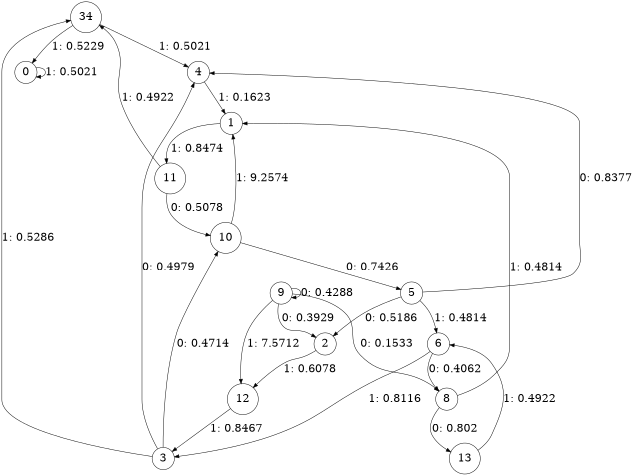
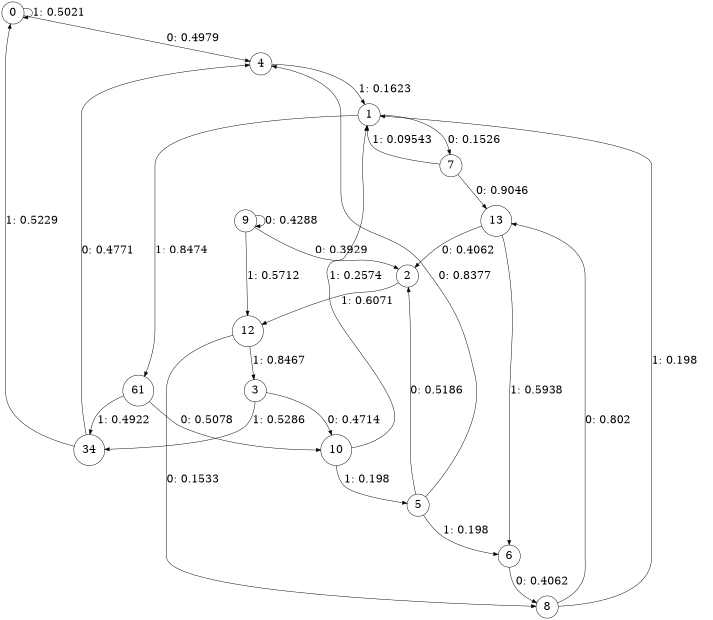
edge "34" -> "4": label "1: 0.5021   " -> "0: 0.4771   "
node "7": added
node "11": label "11" -> "61"
edge "10" -> "1": label "1: 9.2574   " -> "1: 0.2574   "
edge "13" -> "2": added, label "0: 0.4062"
edge "3" -> "4": now "0" -> "4"
edge "10" -> "5": label "0: 0.7426   " -> "1: 0.198    "
edge "8" -> "1": label "1: 0.4814   " -> "1: 0.198    "
edge "5" -> "6": label "1: 0.4814   " -> "1: 0.198    "
edge "9" -> "12": label "1: 7.5712   " -> "1: 0.5712   "
edge "9" -> "8": now "12" -> "8"
edge "2" -> "12": label "1: 0.6078   " -> "1: 0.6071   "
edge "13" -> "6": label "1: 0.4922   " -> "1: 0.5938   "
edge "6" -> "3": removed, label "1: 0.8116"
